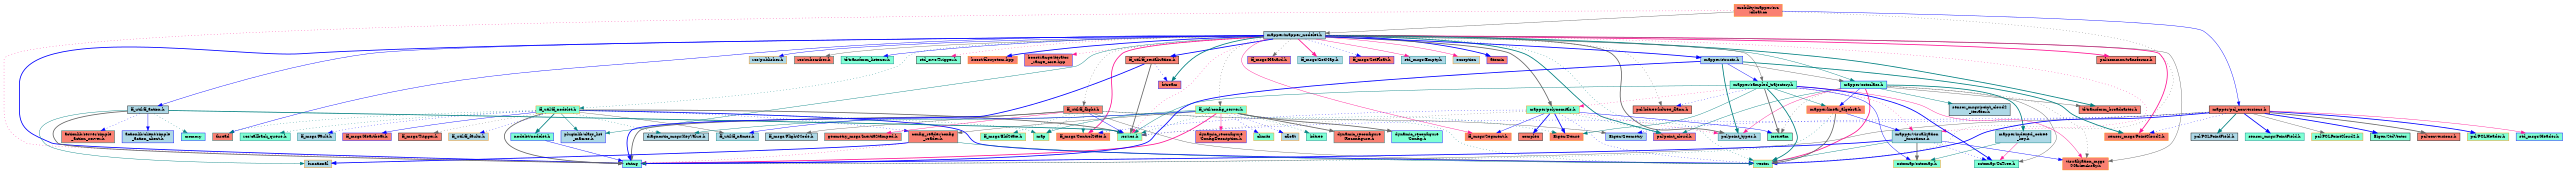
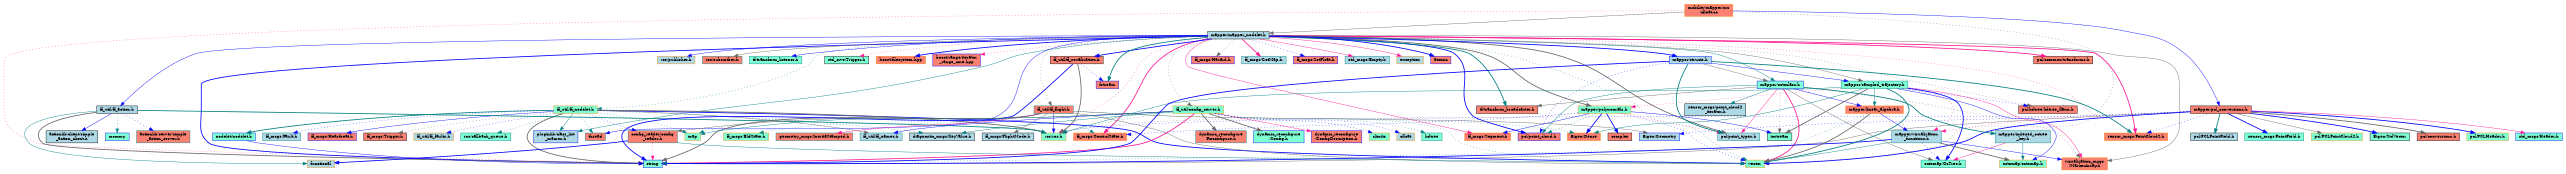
edge "mapper/mapper_nodelet.h" -> "pcl/point_cloud.h": color teal -> blue
edge "mapper/structs.h" -> "pcl/point_cloud.h": added
node "actionlib/client/simple _action_client.h": color blue -> black
